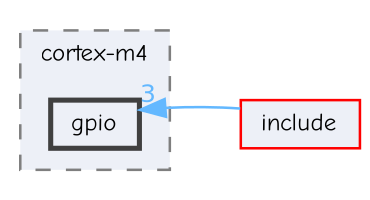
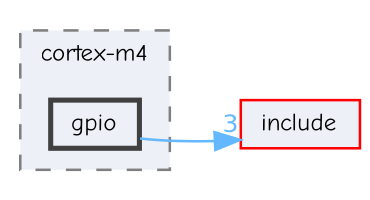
edge "include" -> "gpio": reversed
